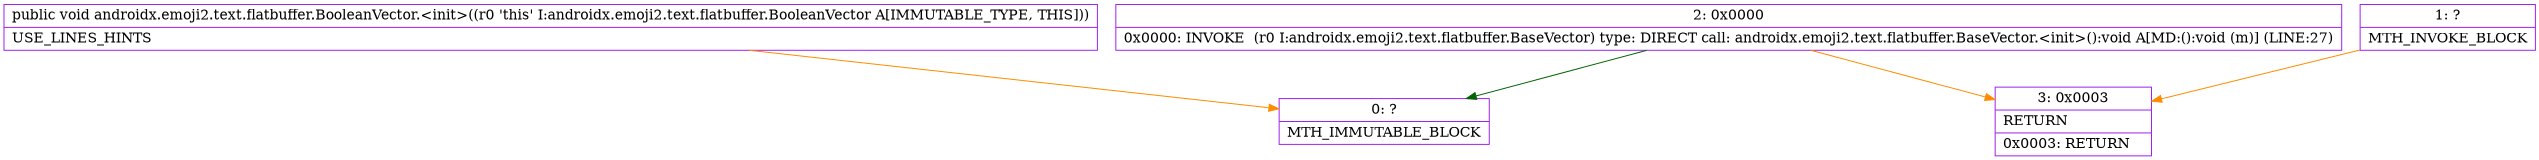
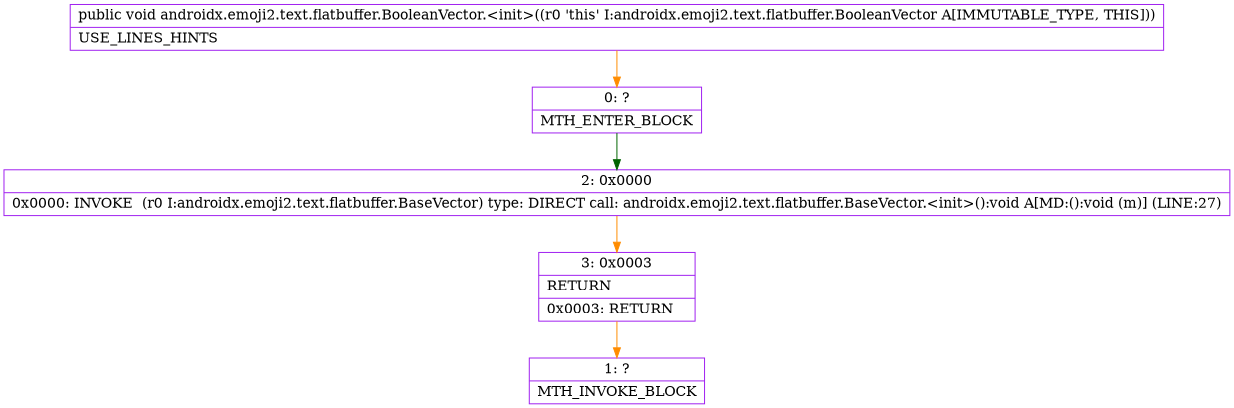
edge "2: 0x0000" -> "0: ?": reversed
edge "1: ?" -> "3: 0x0003": reversed
node "0: ?": text "MTH_IMMUTABLE_BLOCK" -> "MTH_ENTER_BLOCK"
